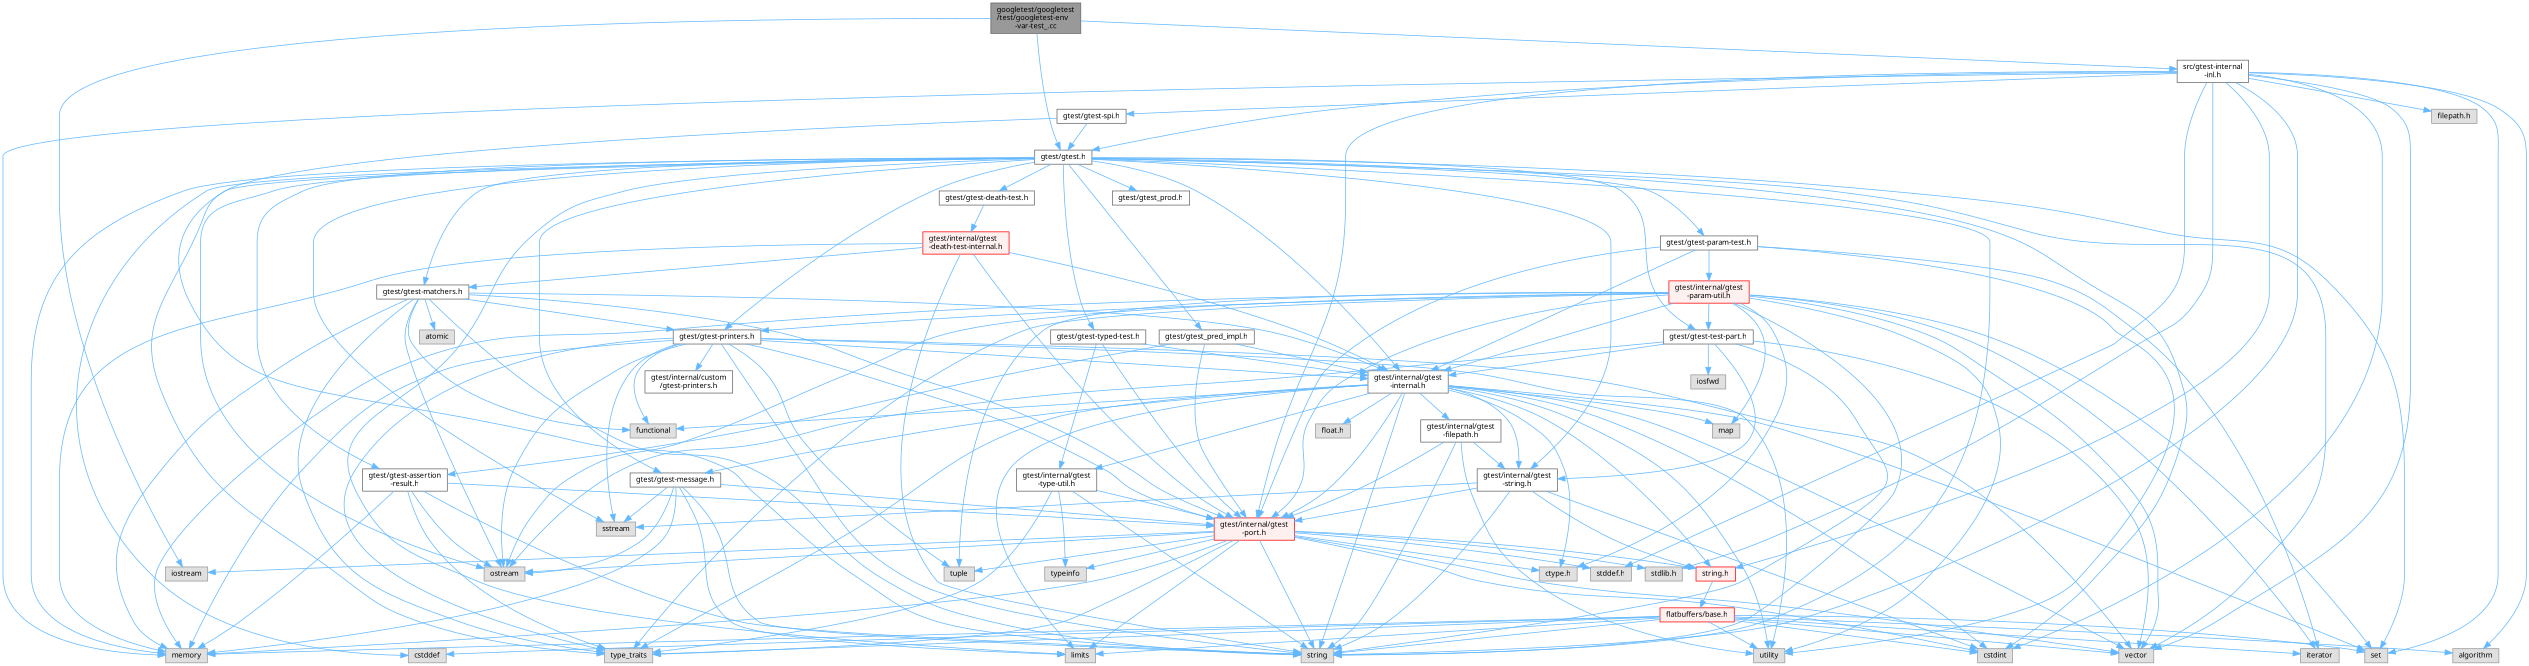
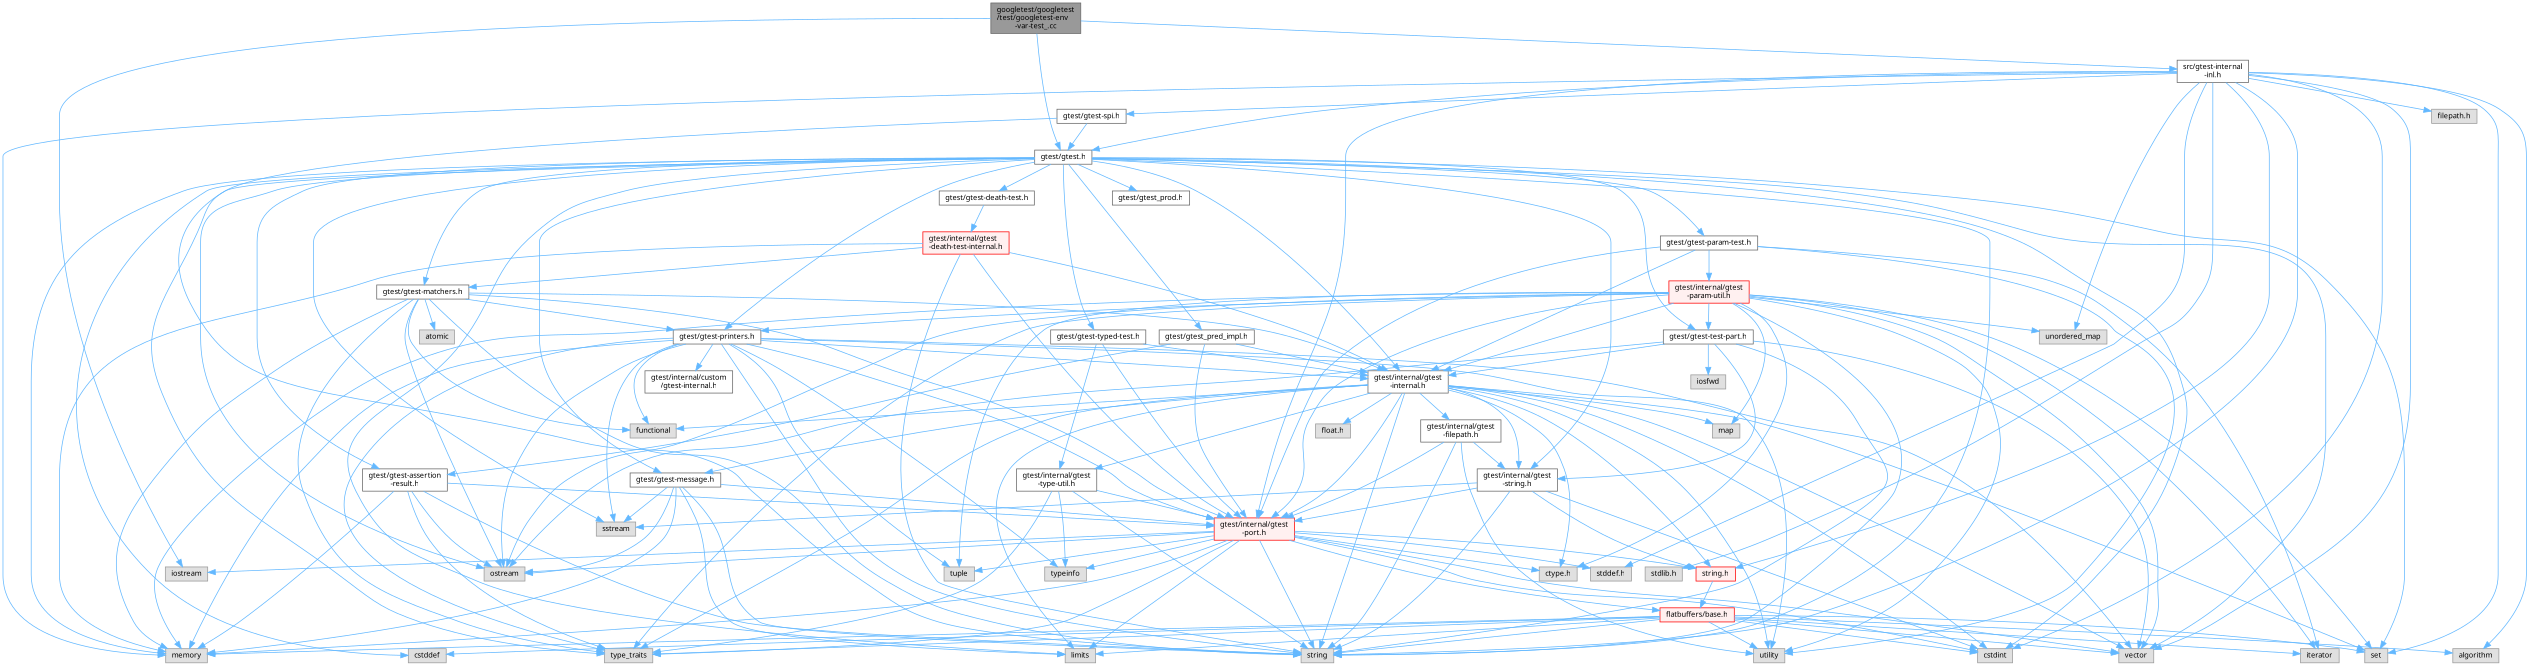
node "unordered_map": added
node "gtest/internal/custom /gtest-printers.h": label "gtest/internal/custom /gtest-printers.h" -> "gtest/internal/custom /gtest-internal.h"
edge "gtest/gtest-printers.h" -> "typeinfo": added
edge "gtest/internal/gtest -port.h" -> "stdlib.h": now "gtest/internal/gtest -port.h" -> "flatbuffers/base.h"
